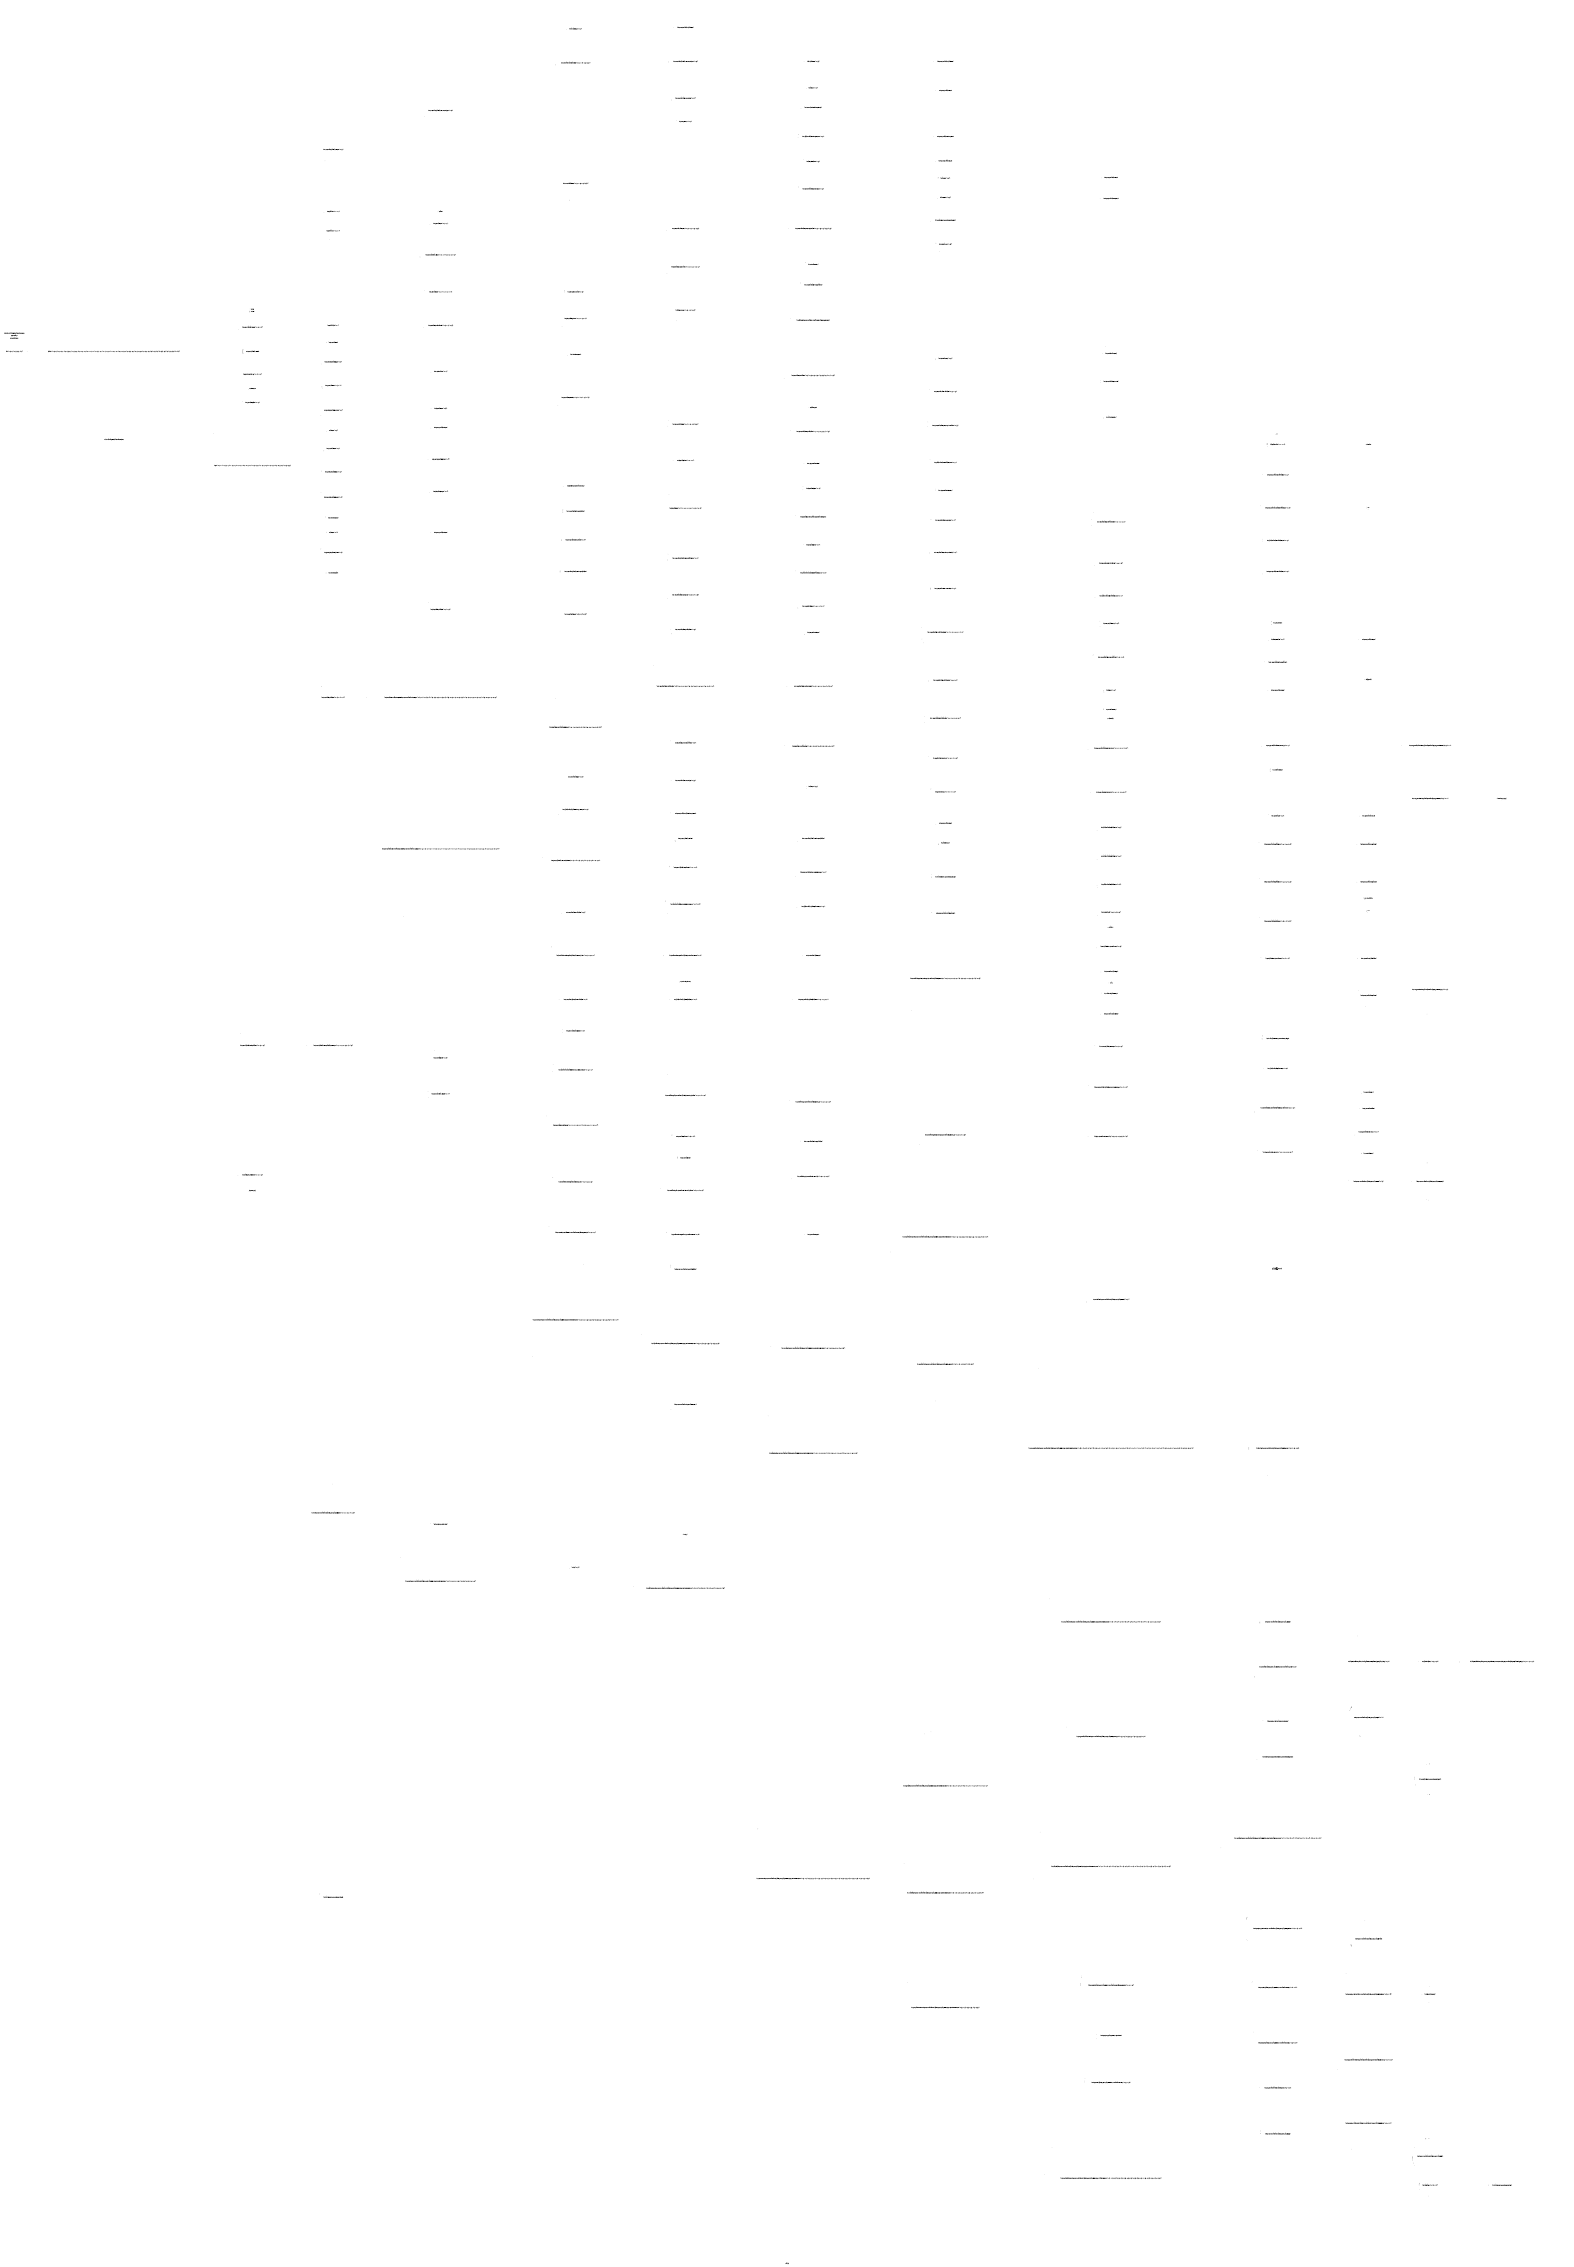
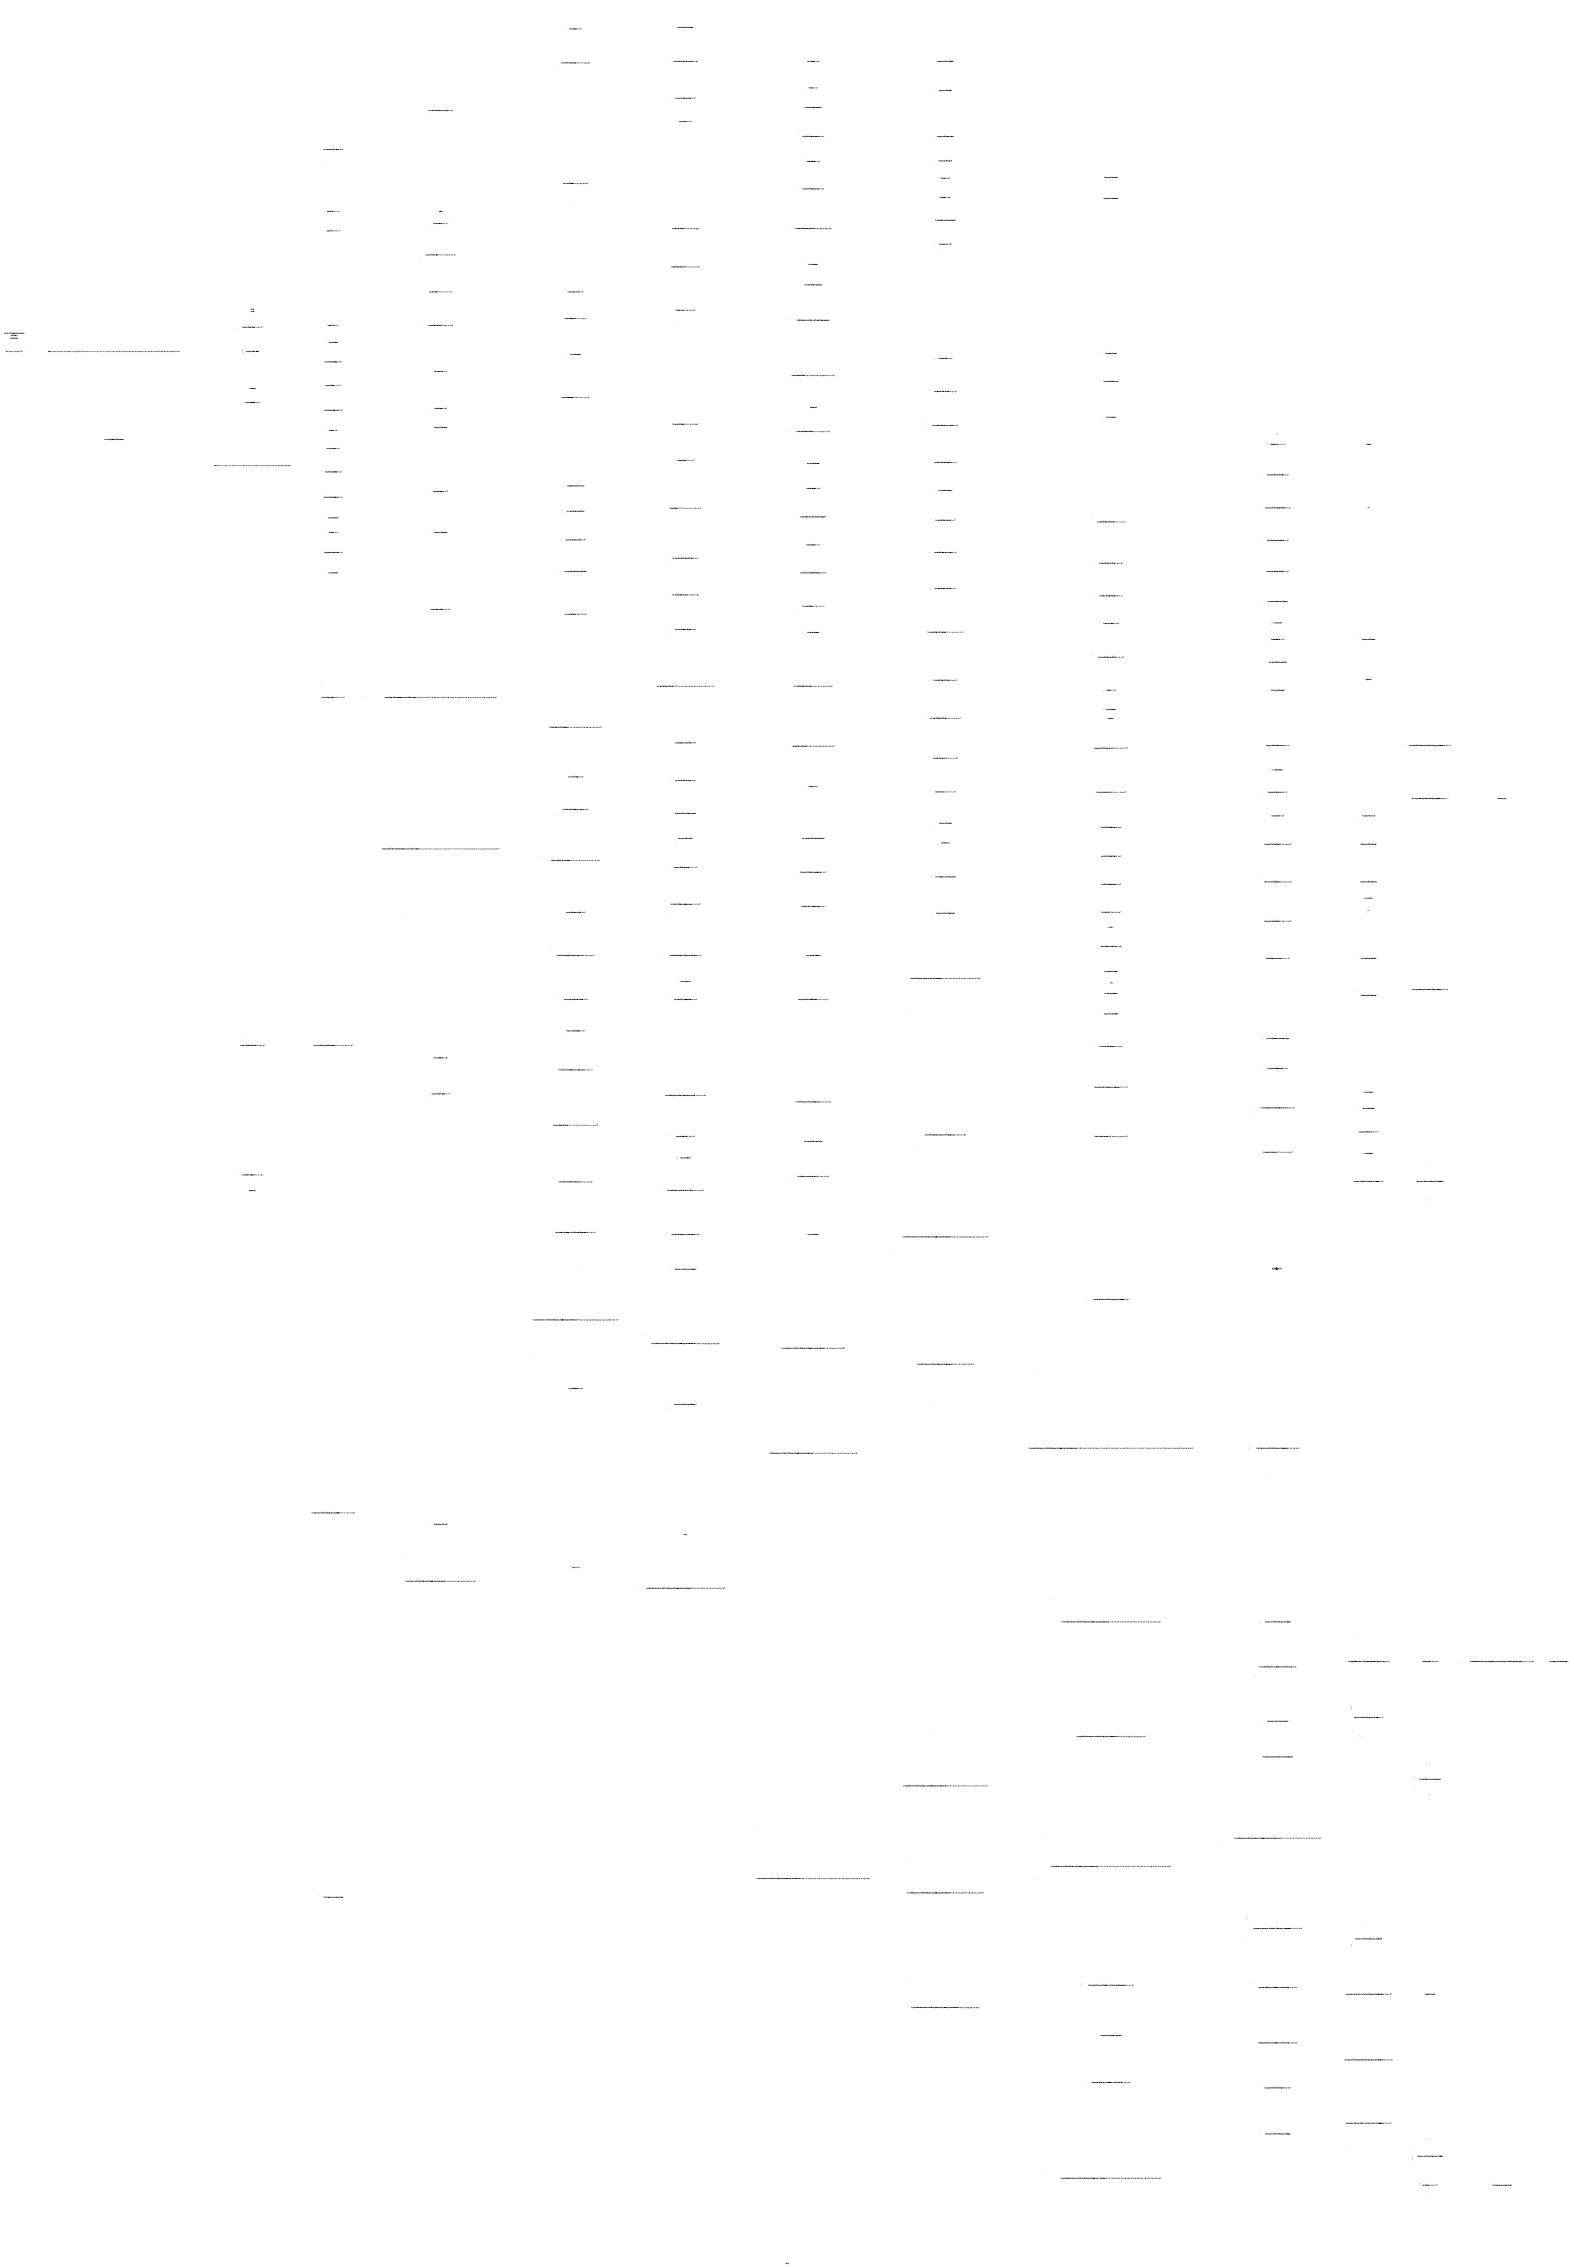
node "{_GLOBAL__sub_I_mR.ilchi_2_1.cpp|{<s0>729|<s1>730}}": removed
node "{_ZNSt5queueIiSt5dequeIiSaIiEEE5frontEv|{<s0>49}}": removed
node "{_ZNSt12_Destroy_auxILb1EE9__destroyIPSt4pairIiiEEEvT_S5_}": added
node "{_ZSt13__copy_move_aILb0EPPiS1_ET1_T0_S3_S2_|{<s0>710}}": added
node "{_ZNSt6vectorIiSaIiEE5beginEv|{<s0>282}}": added
node "{_ZSt4moveIRiEONSt16remove_referenceIT_E4typeEOS2_}": added
